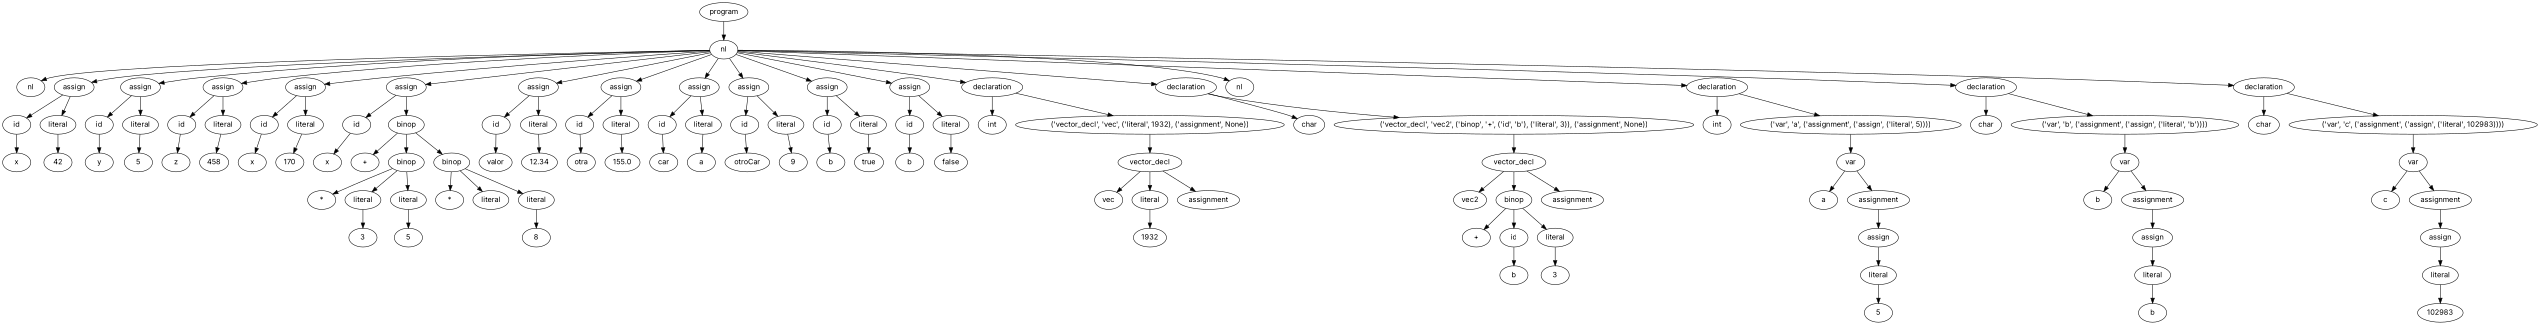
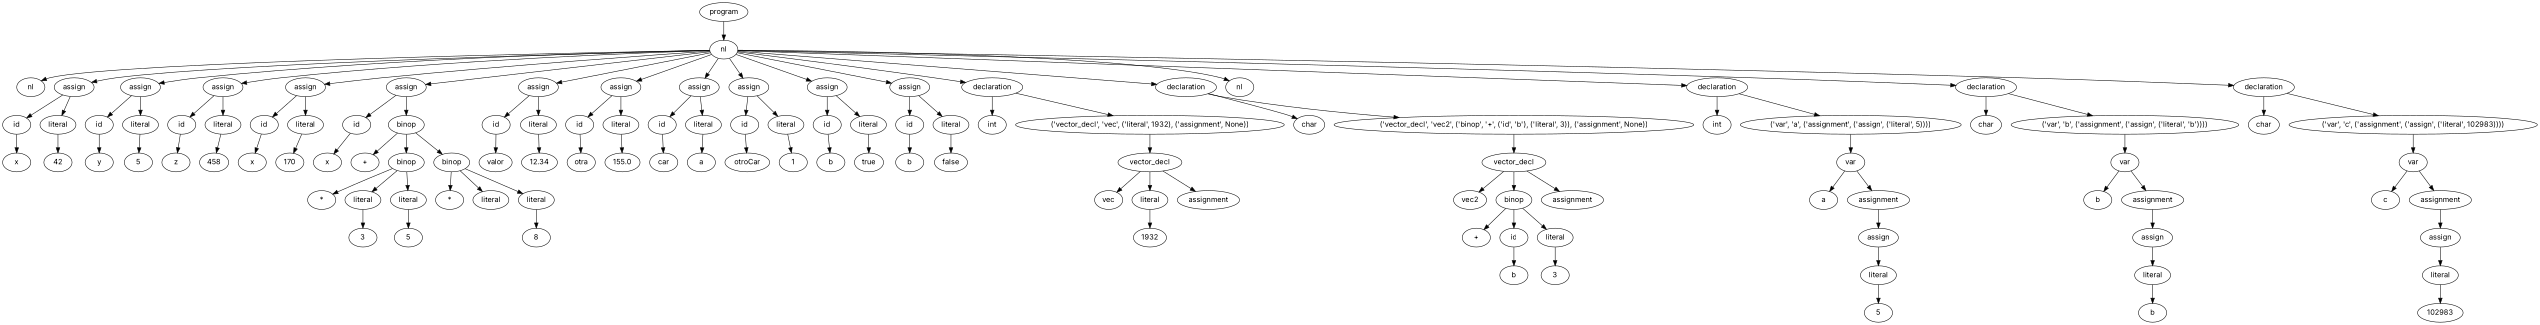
node "9": label "9" -> "1"
